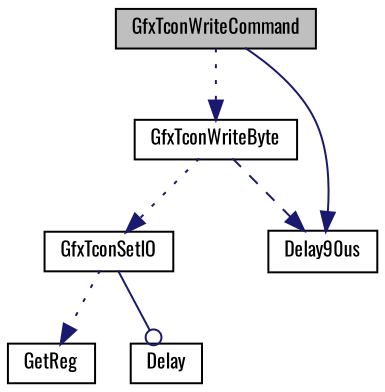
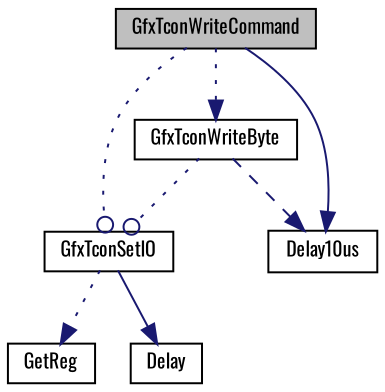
edge "GfxTconWriteCommand" -> "GfxTconSetIO": added
edge "GfxTconWriteByte" -> "GfxTconSetIO": arrowhead normal -> odot
node "Delay90us": label "Delay90us" -> "Delay10us"
edge "GfxTconSetIO" -> "Delay": arrowhead odot -> normal
